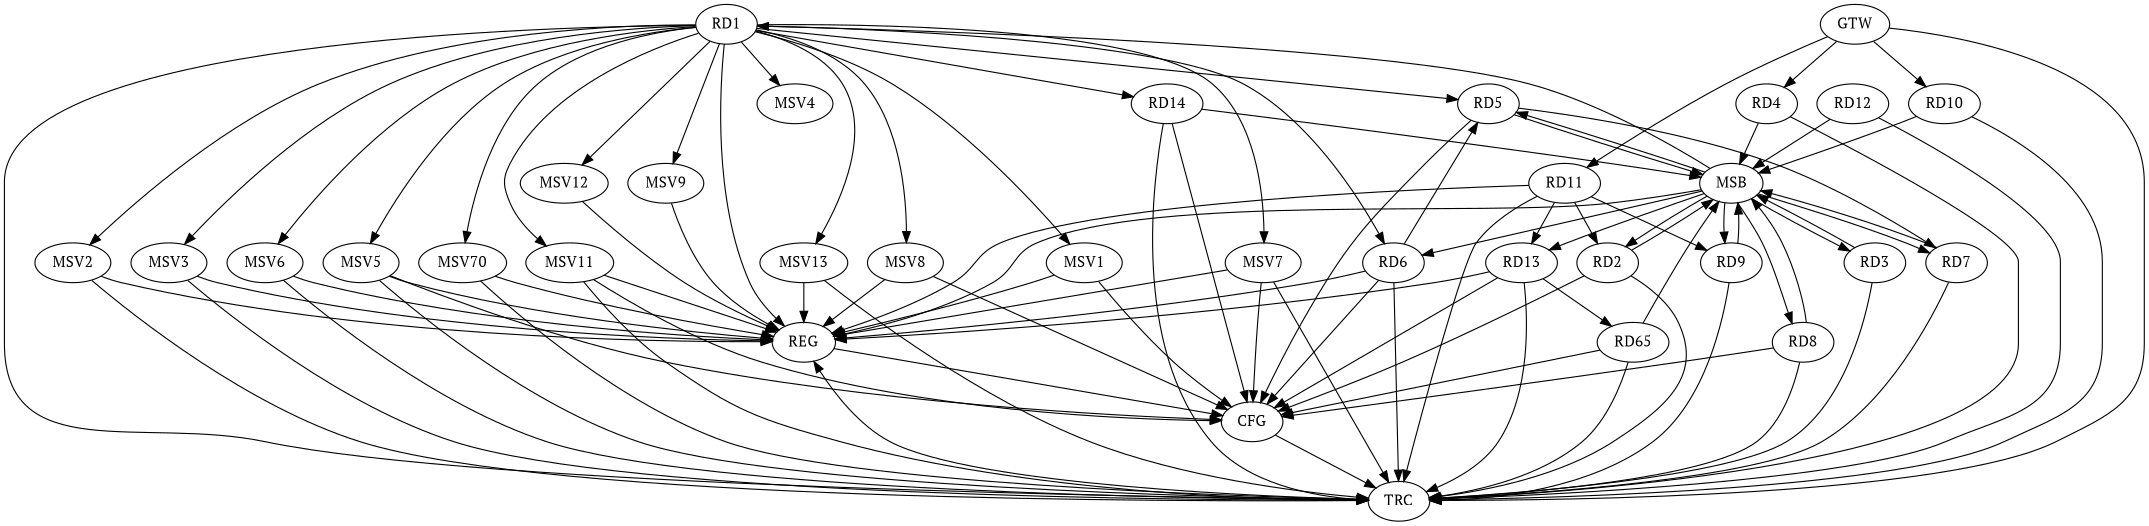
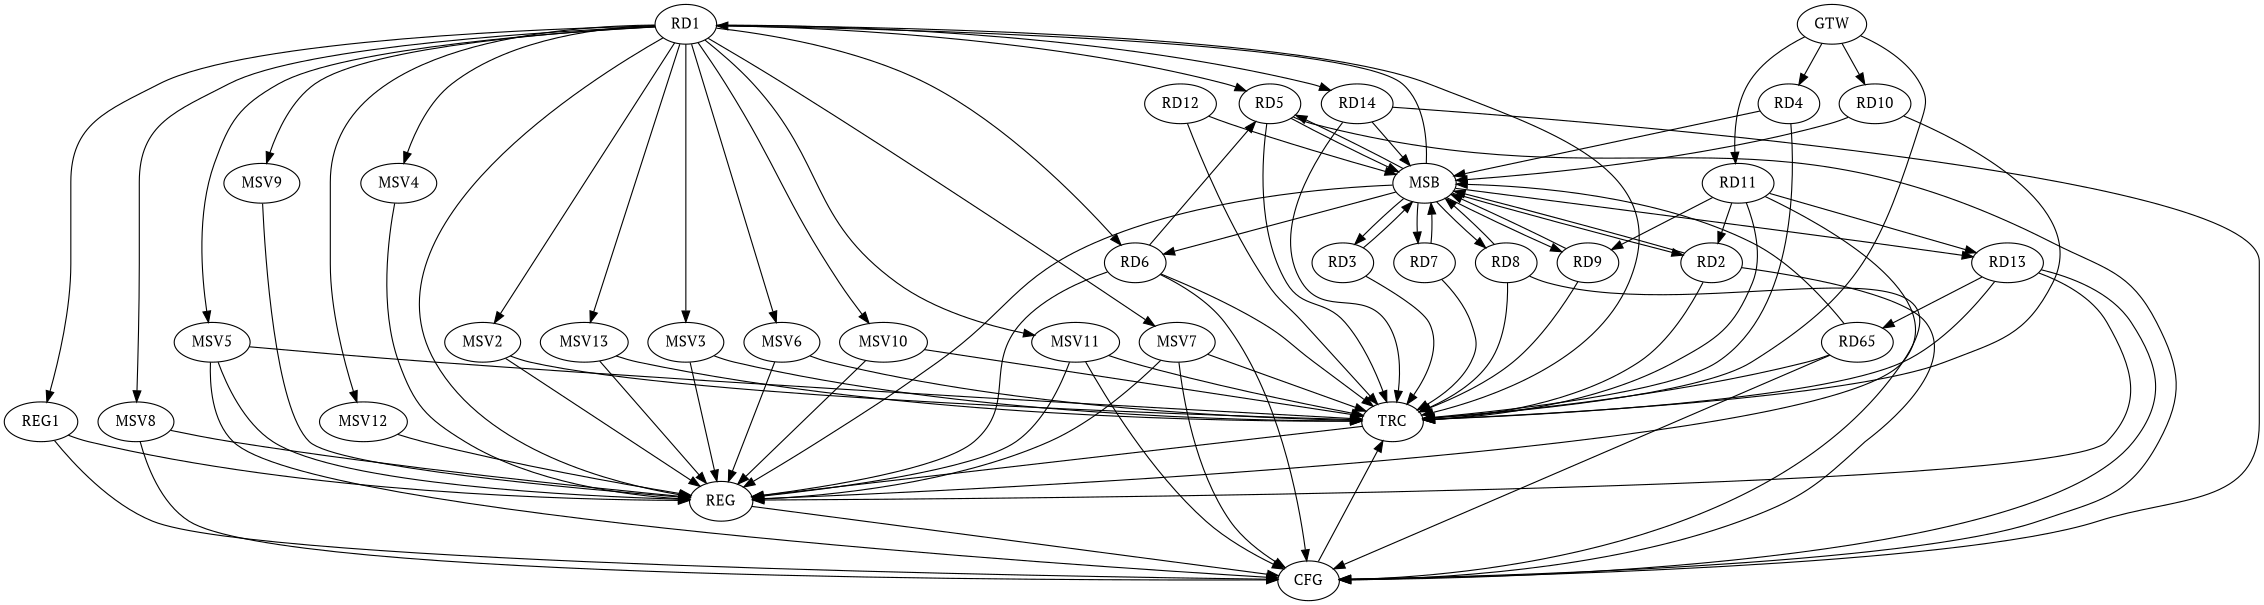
edge "RD5" -> "RD7": now "RD5" -> "TRC"
node "MSV70": label "MSV70" -> "MSV10"
node "MSV1": label "MSV1" -> "REG1"
edge "MSV4" -> "REG": added
